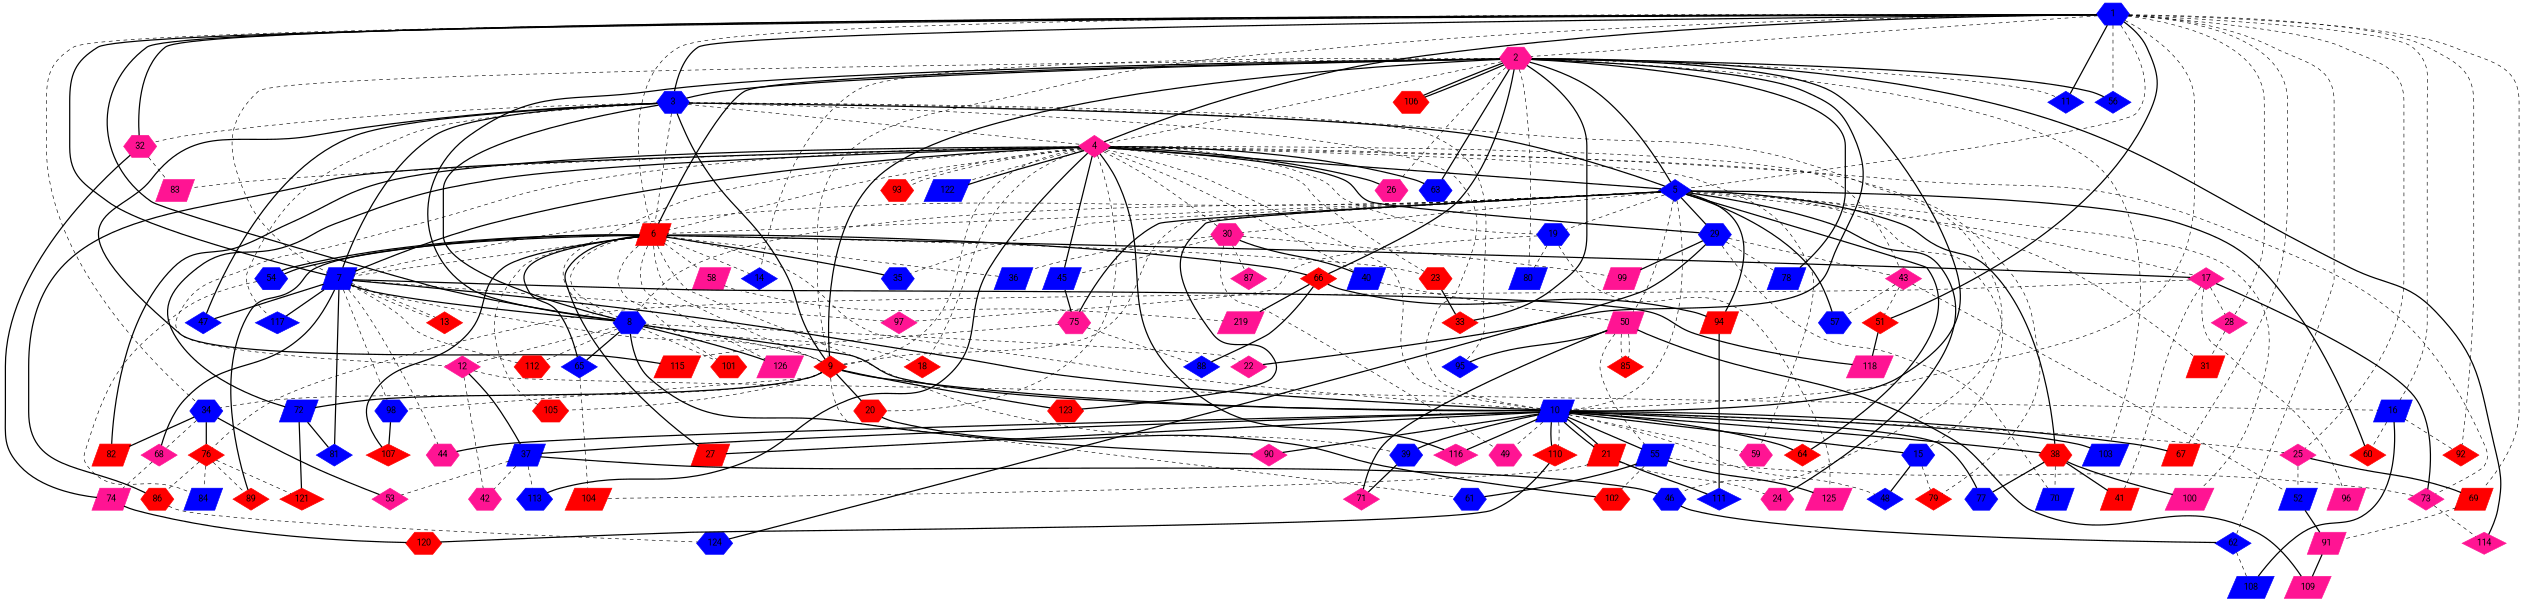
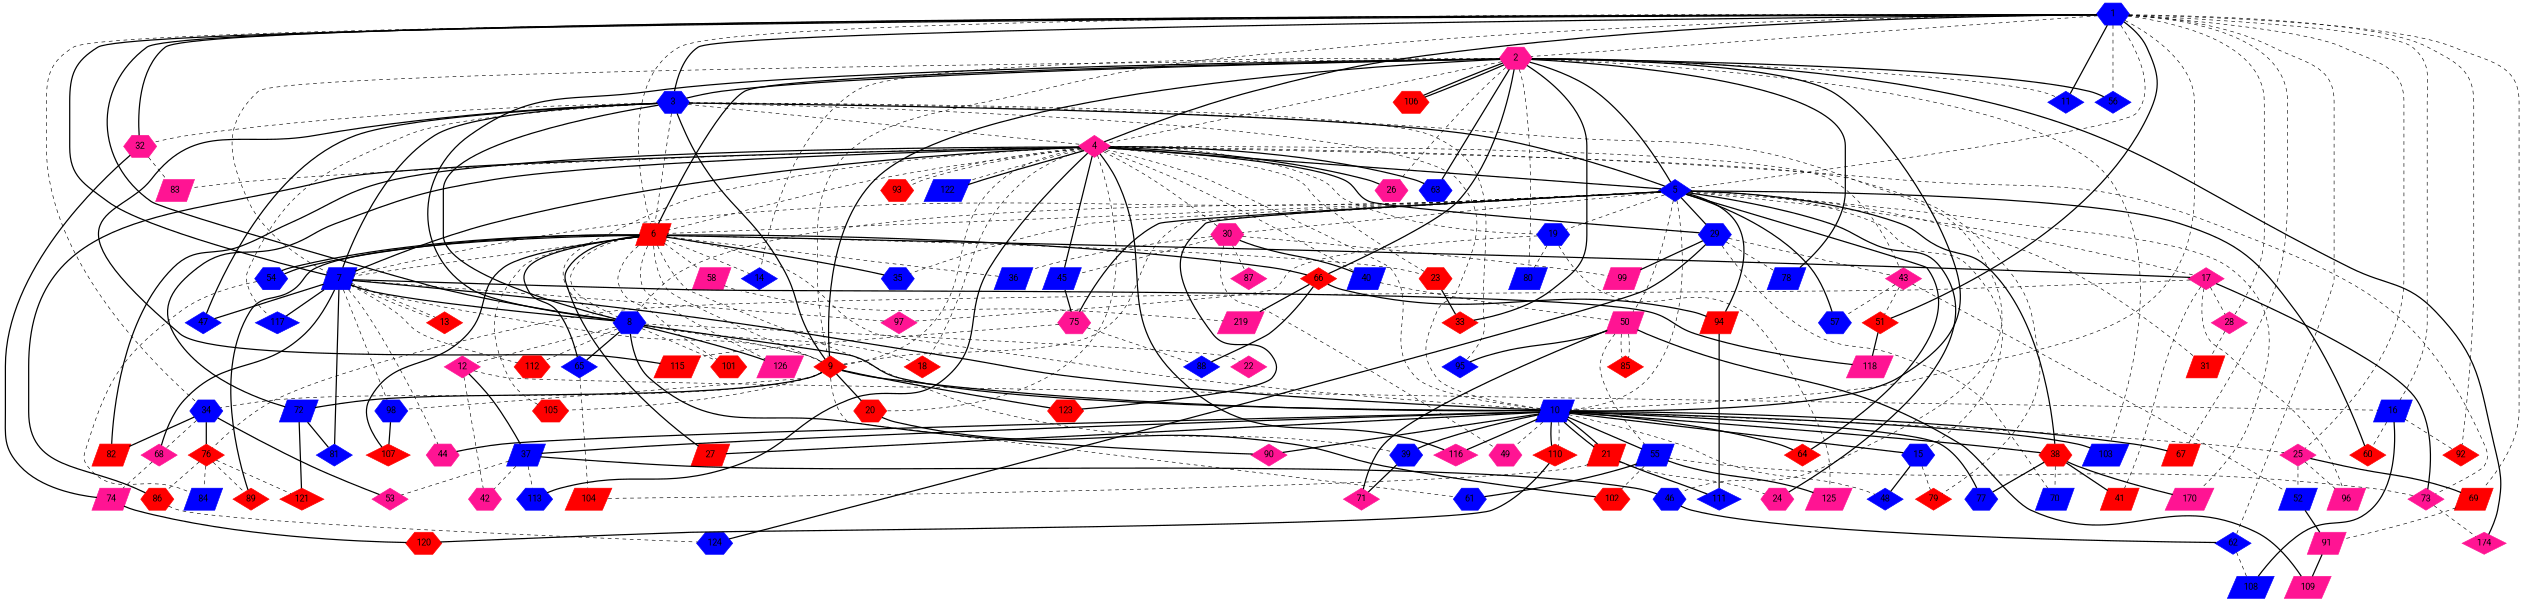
edge "4" -- "12": removed
edge "2" -- "22": removed
node "59": removed
edge "25" -- "96": added
node "100": label "100" -> "170"
node "114": label "114" -> "174"
